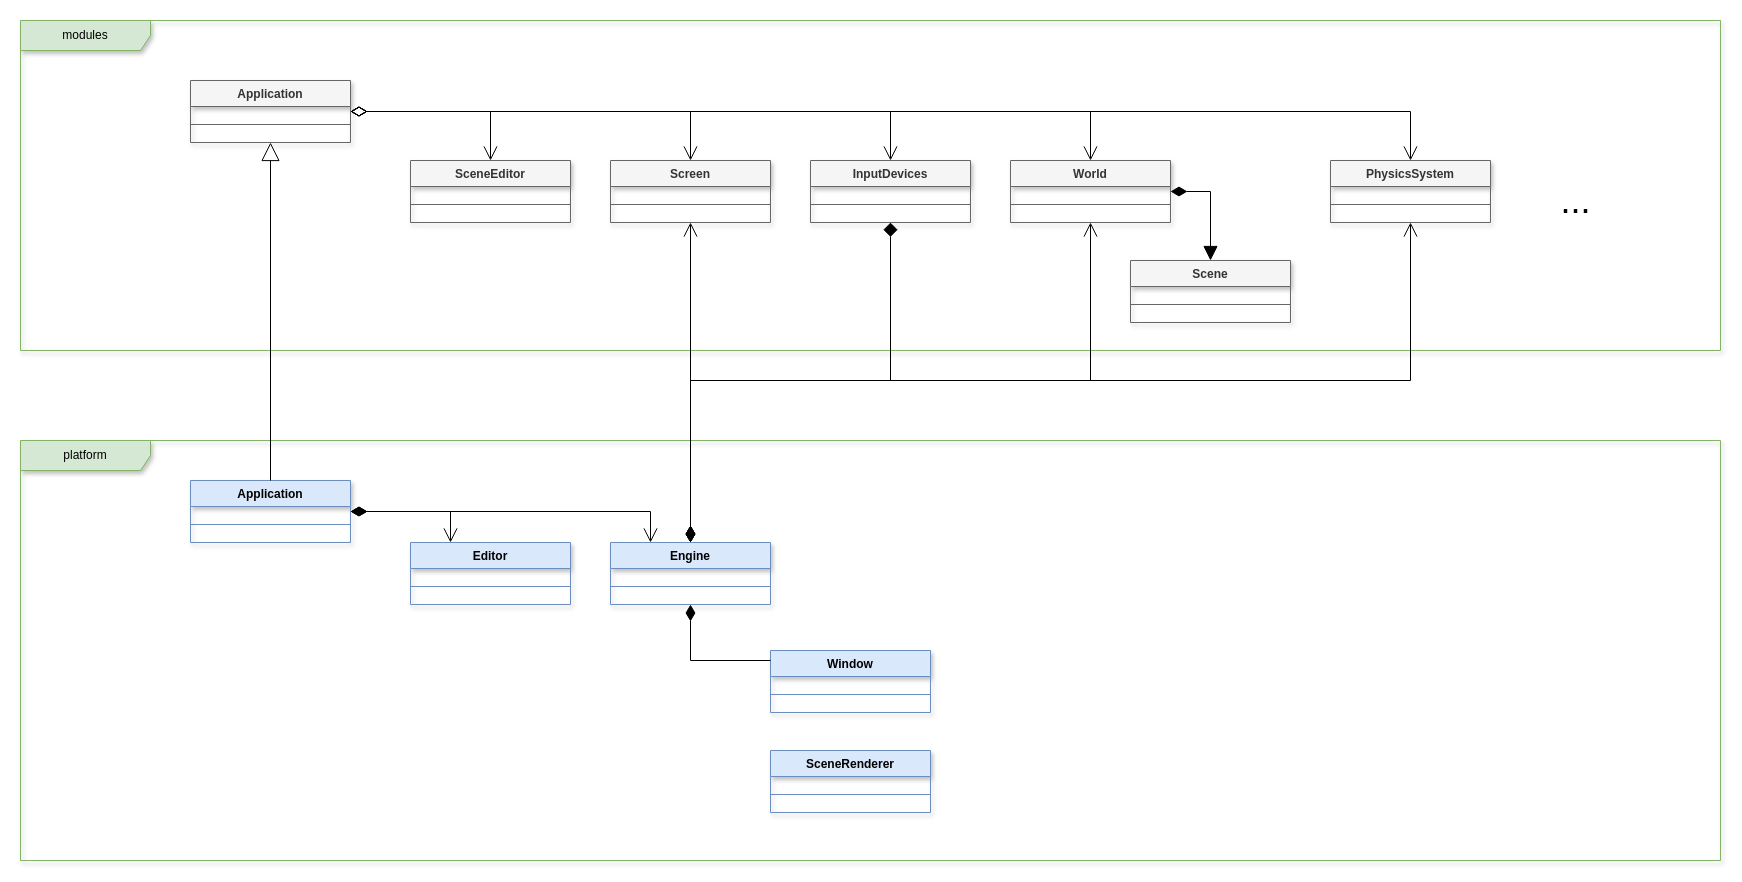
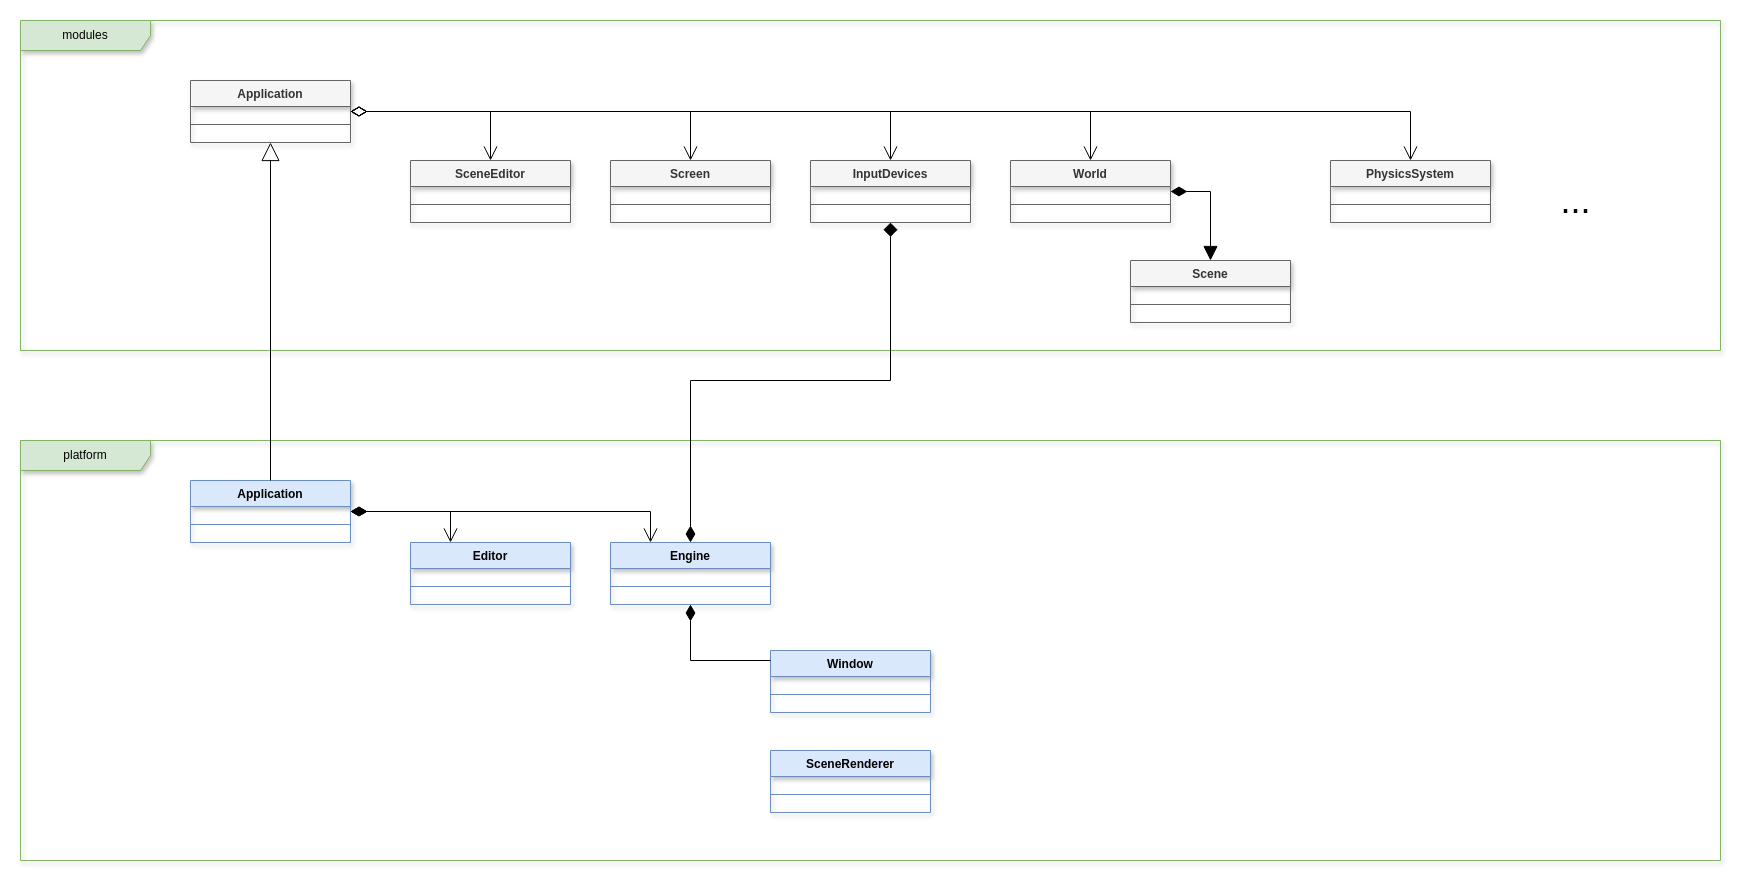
edge "Screen" -- "Engine": removed
edge "World" -- "Engine": removed
edge "PhysicsSystem" -- "Engine": removed
